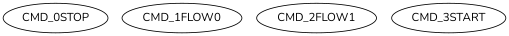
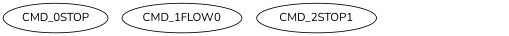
node "CMD_2FLOW1": label "CMD_2FLOW1" -> "CMD_2STOP1"
node "CMD_3START": removed
